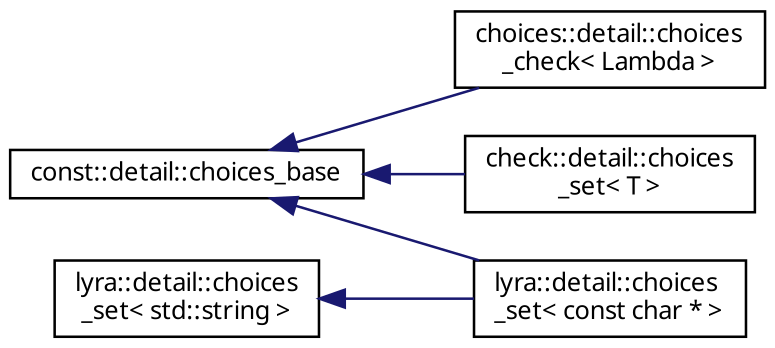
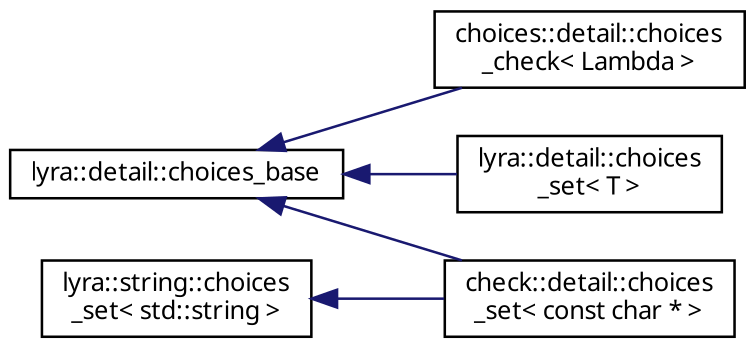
node "const::detail::choices_base": label "const::detail::choices_base" -> "lyra::detail::choices_base"
node "check::detail::choices _set< T >": label "check::detail::choices _set< T >" -> "lyra::detail::choices _set< T >"
node "lyra::detail::choices _set< std::string >": label "lyra::detail::choices _set< std::string >" -> "lyra::string::choices _set< std::string >"
node "lyra::detail::choices _set< const char * >": label "lyra::detail::choices _set< const char * >" -> "check::detail::choices _set< const char * >"
